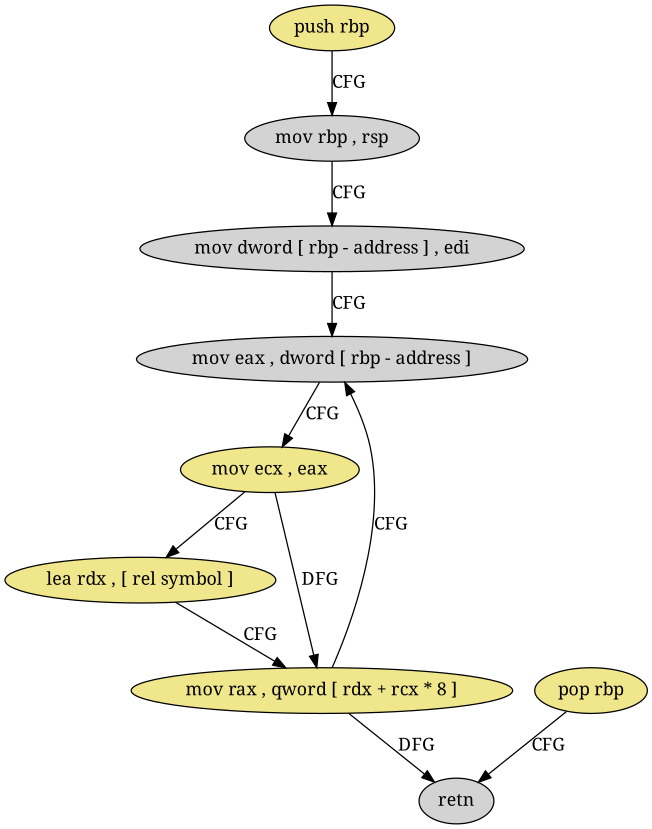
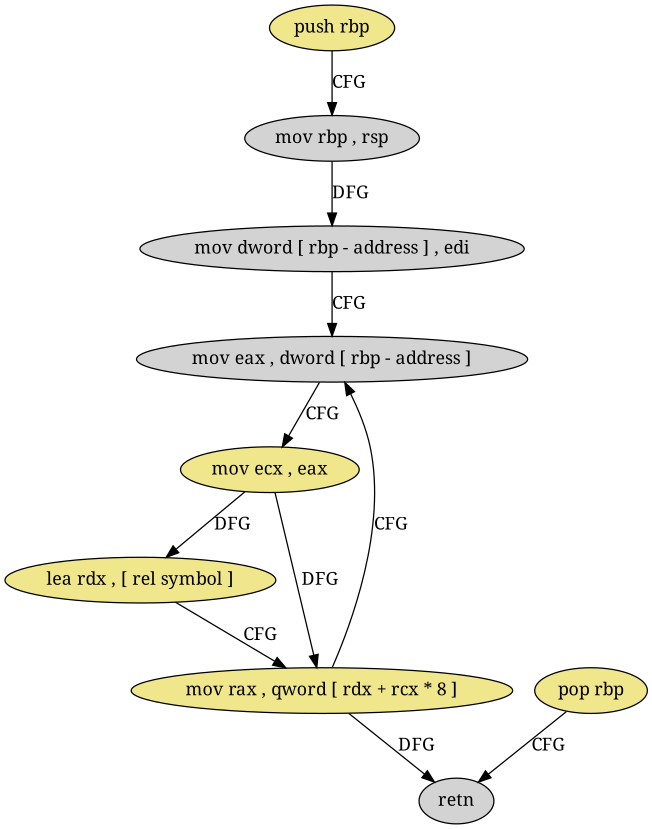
edge "mov rbp , rsp" -> "mov dword [ rbp - address ] , edi": label "CFG" -> "DFG"
edge "mov ecx , eax" -> "lea rdx , [ rel symbol ]": label "CFG" -> "DFG"
